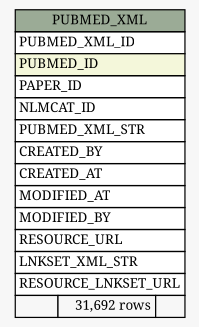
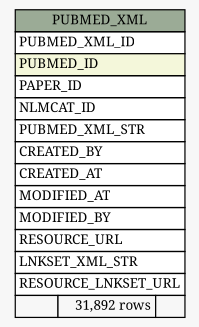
node "PUBMED_XML": text "31,692 rows" -> "31,892 rows"
